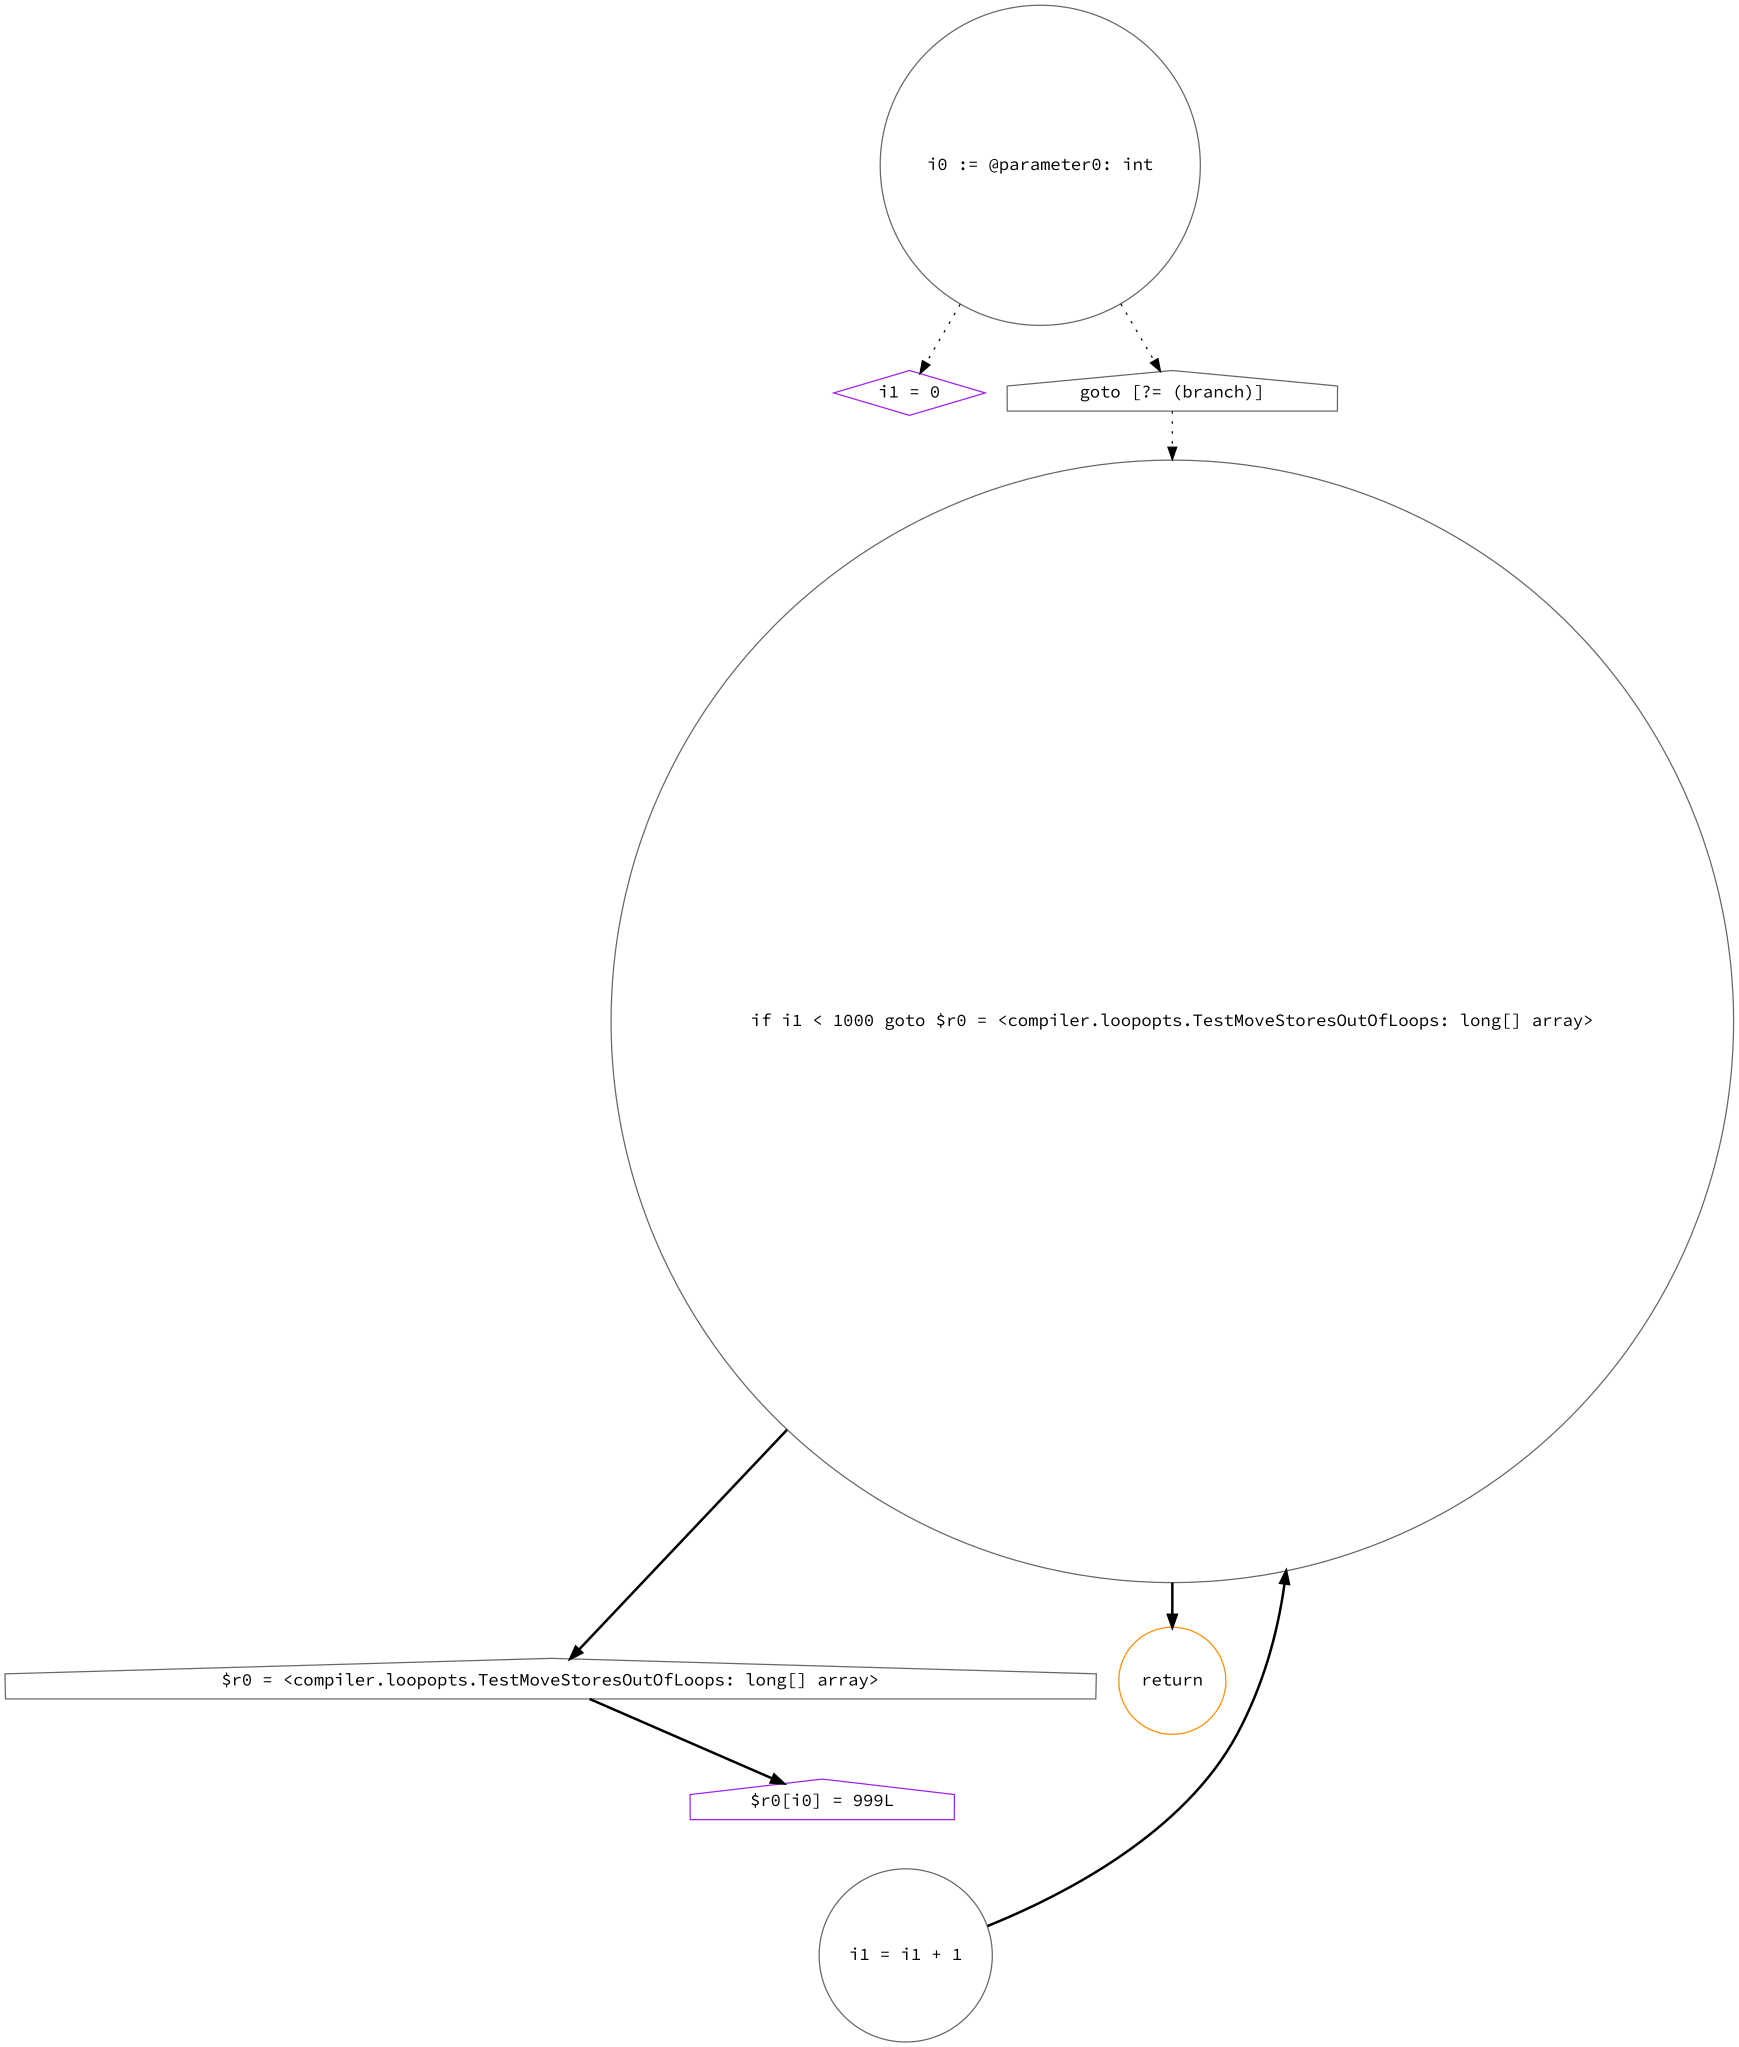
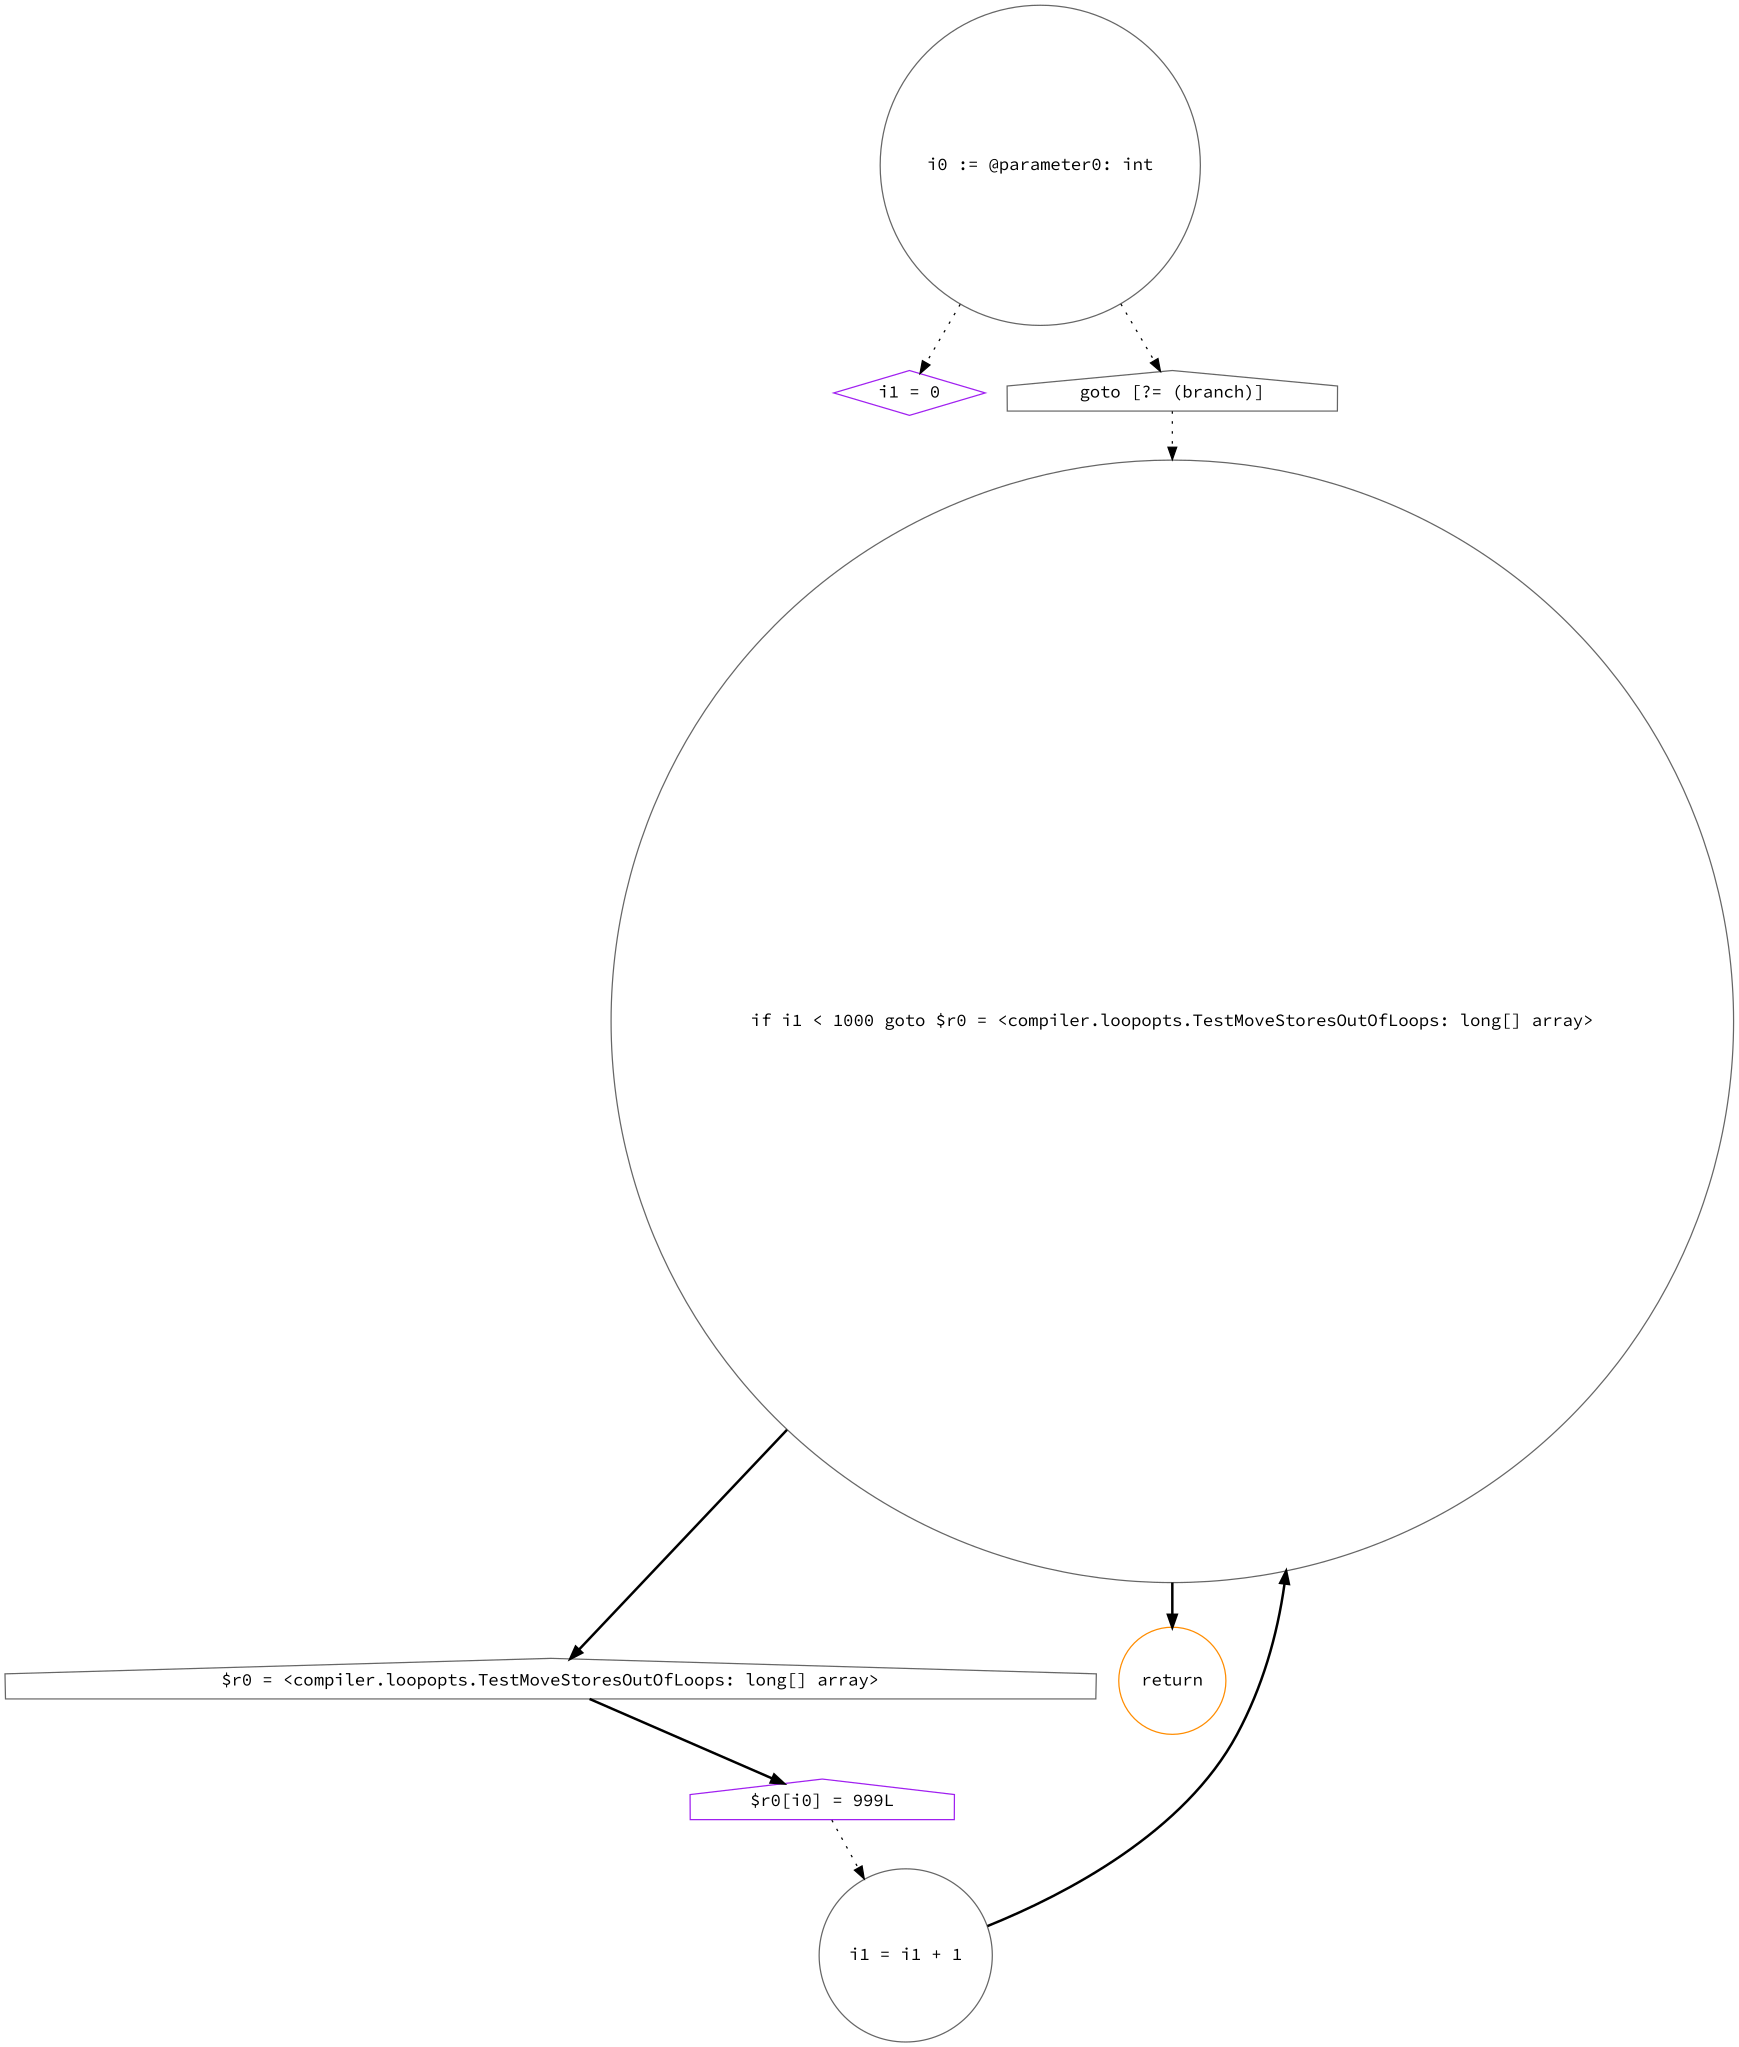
edge "$r0[i0] = 999L" -> "i1 = i1 + 1": added
